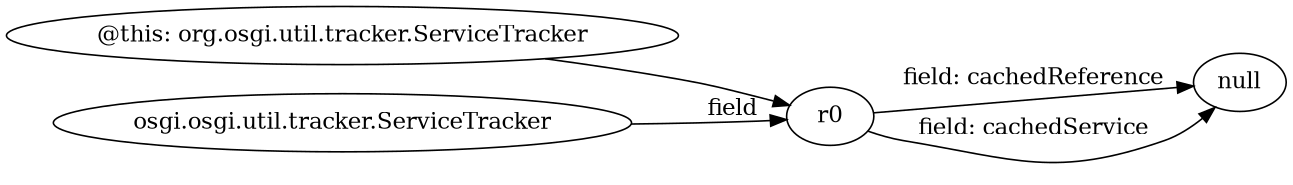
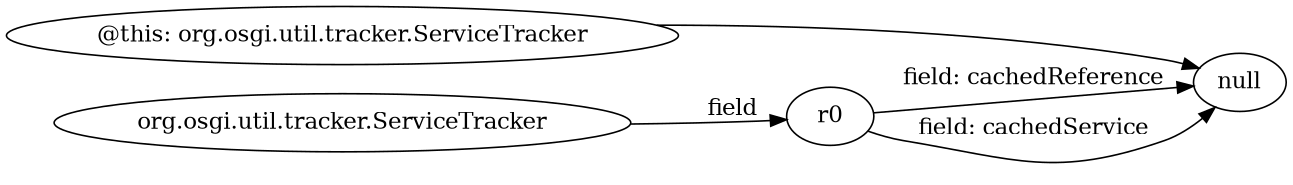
edge "@this: org.osgi.util.tracker.ServiceTracker" -> "r0": now "@this: org.osgi.util.tracker.ServiceTracker" -> "null"
node "osgi.osgi.util.tracker.ServiceTracker": label "osgi.osgi.util.tracker.ServiceTracker" -> "org.osgi.util.tracker.ServiceTracker"
